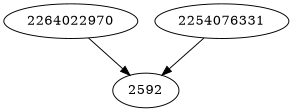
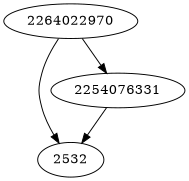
edge "2264022970" -> "2254076331": added
node "2592": label "2592" -> "2532"
